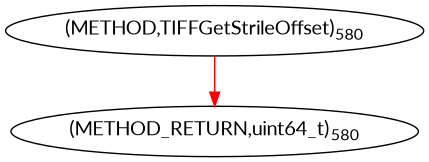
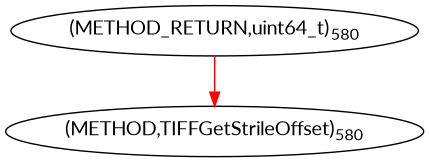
edge "(METHOD,TIFFGetStrileOffset)" -> "(METHOD_RETURN,uint64_t)": reversed
